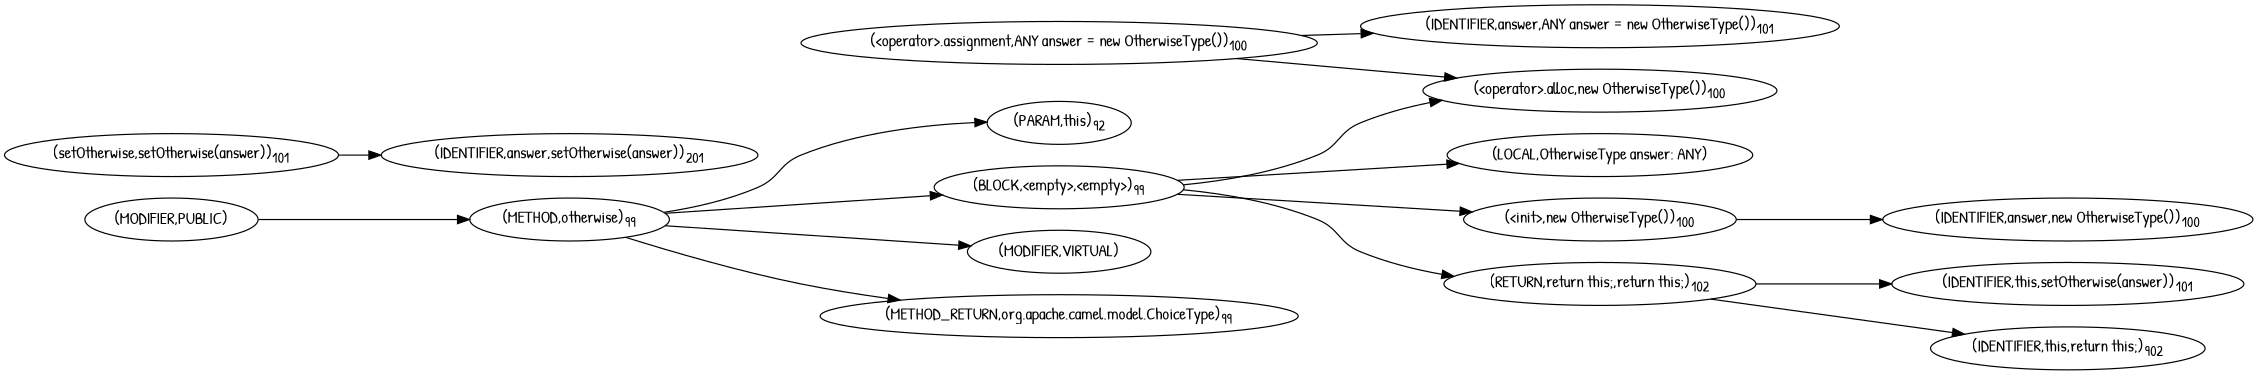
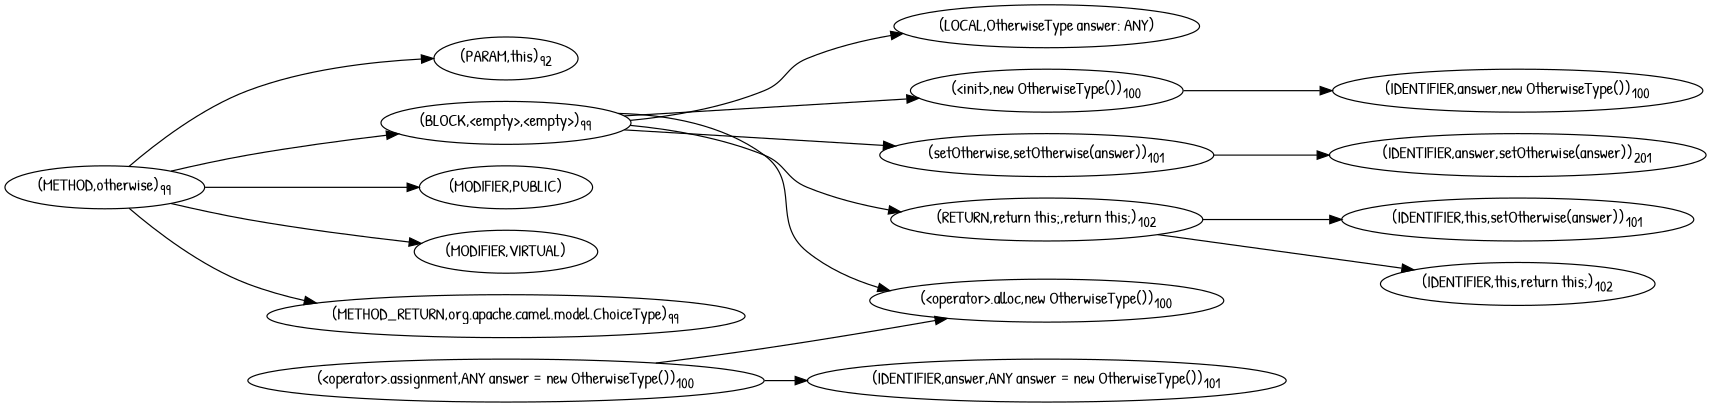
edge "(BLOCK,<empty>,<empty>)" -> "(setOtherwise,setOtherwise(answer))": added
edge "(MODIFIER,PUBLIC)" -> "(METHOD,otherwise)": reversed
node "(IDENTIFIER,this,return this;)": text "902" -> "102"
